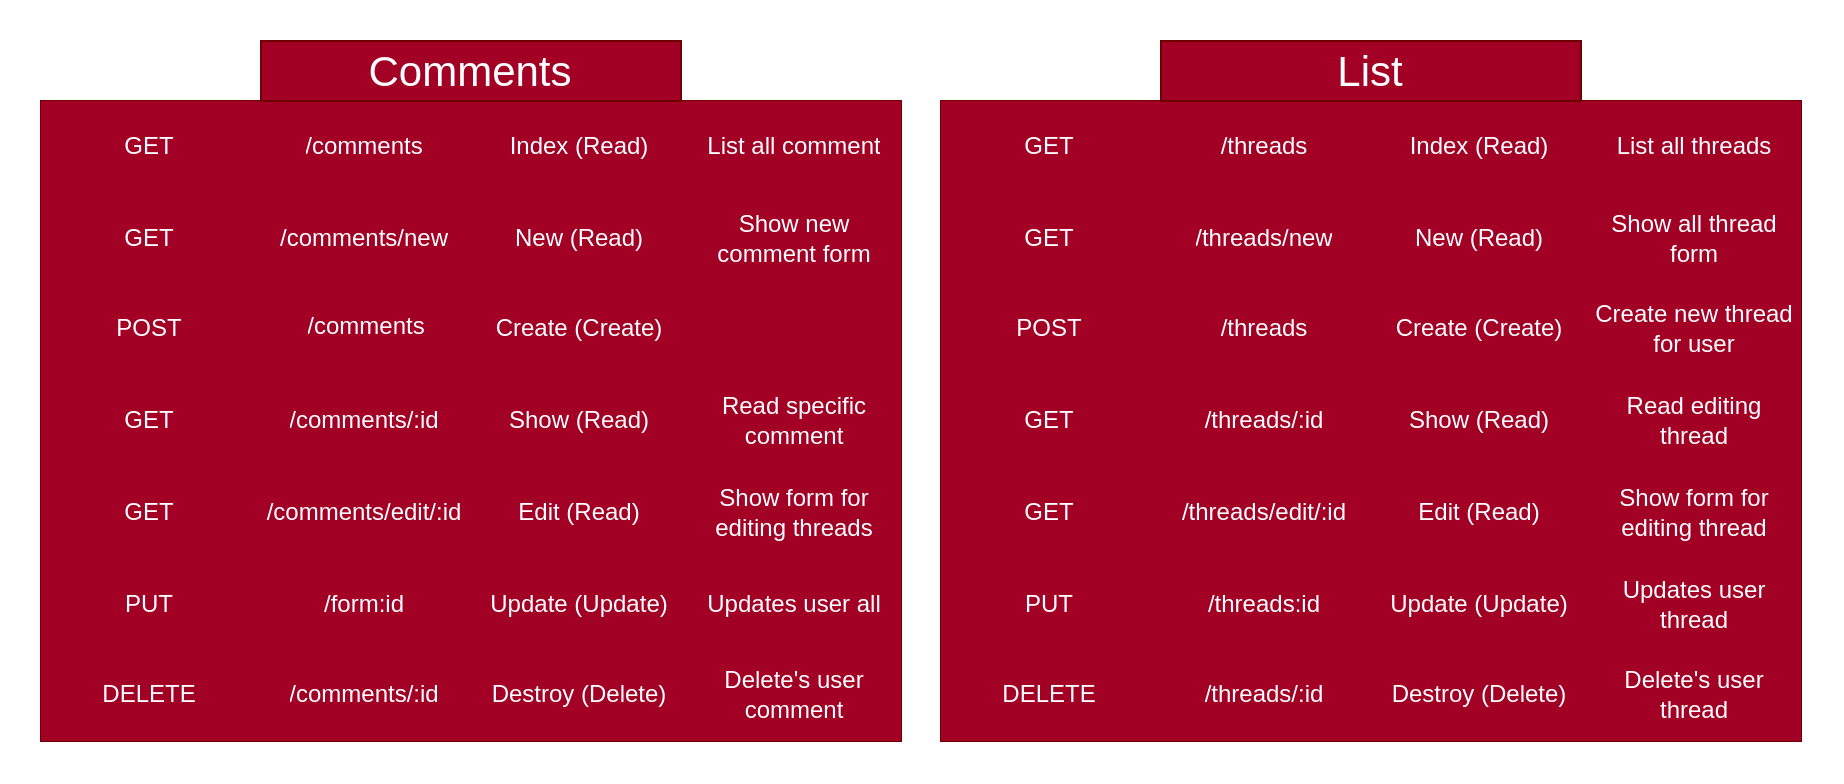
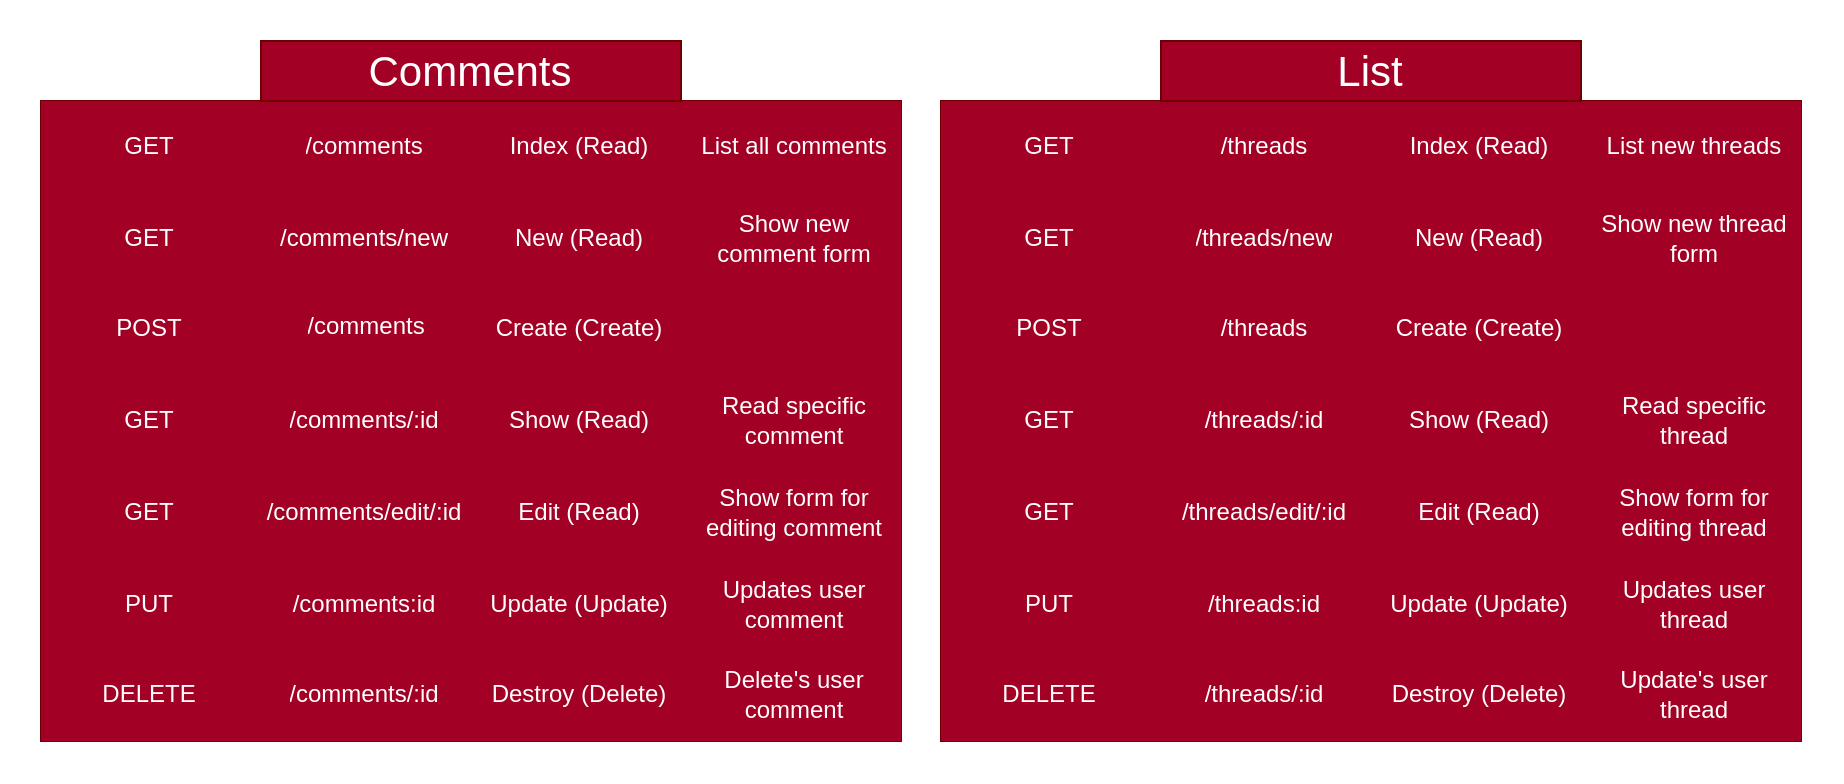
node "List all comment": label "List all comment" -> "List all comments"
node "List all threads": label "List all threads" -> "List new threads"
node "Show all thread form": label "Show all thread form" -> "Show new thread form"
node "Create new thread for user": removed
node "Read editing thread": label "Read editing thread" -> "Read specific thread"
node "Show form for editing threads": label "Show form for editing threads" -> "Show form for editing comment"
node "/form:id": label "/form:id" -> "/comments:id"
node "Updates user all": label "Updates user all" -> "Updates user comment"
node "Delete's user thread": label "Delete's user thread" -> "Update's user thread"
